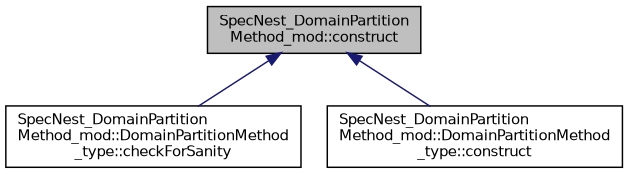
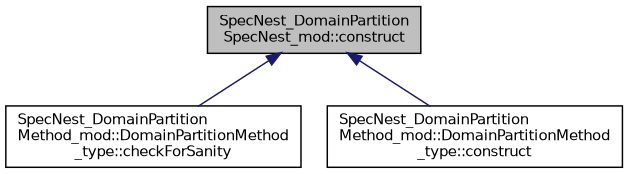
node "SpecNest_DomainPartition Method_mod::construct": label "SpecNest_DomainPartition Method_mod::construct" -> "SpecNest_DomainPartition SpecNest_mod::construct"
